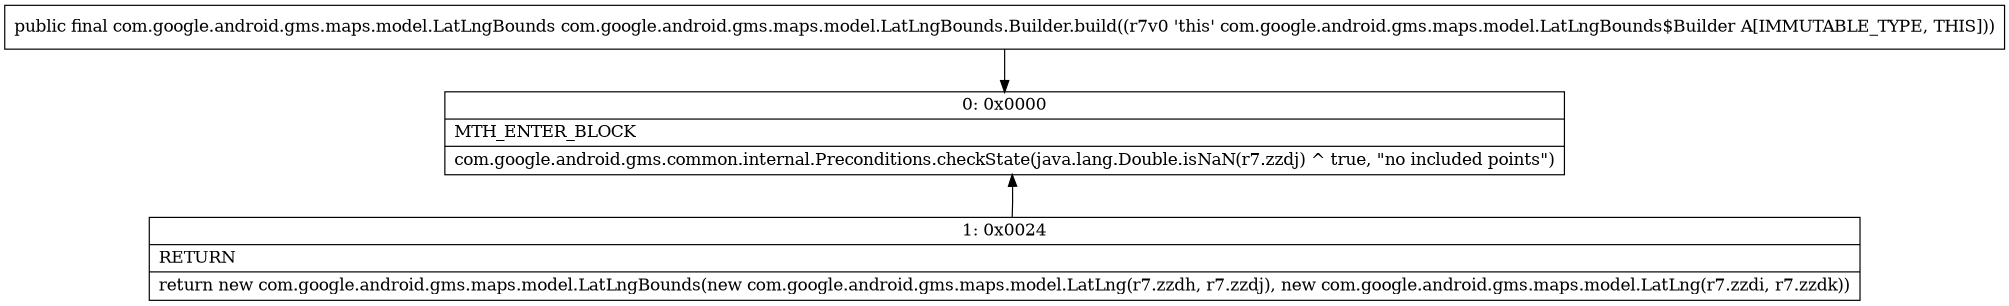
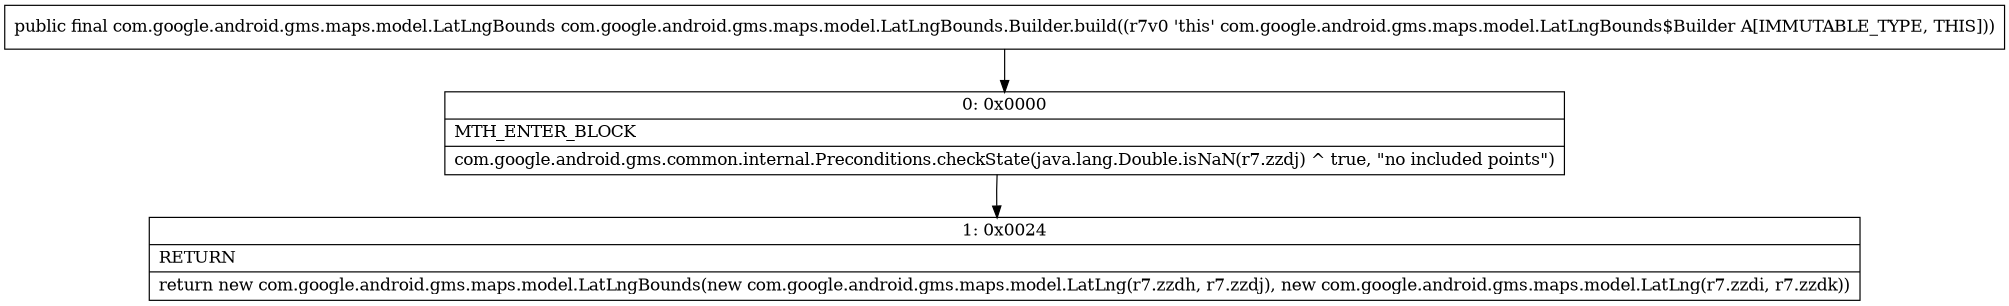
edge "1: 0x0024" -> "0: 0x0000": reversed
